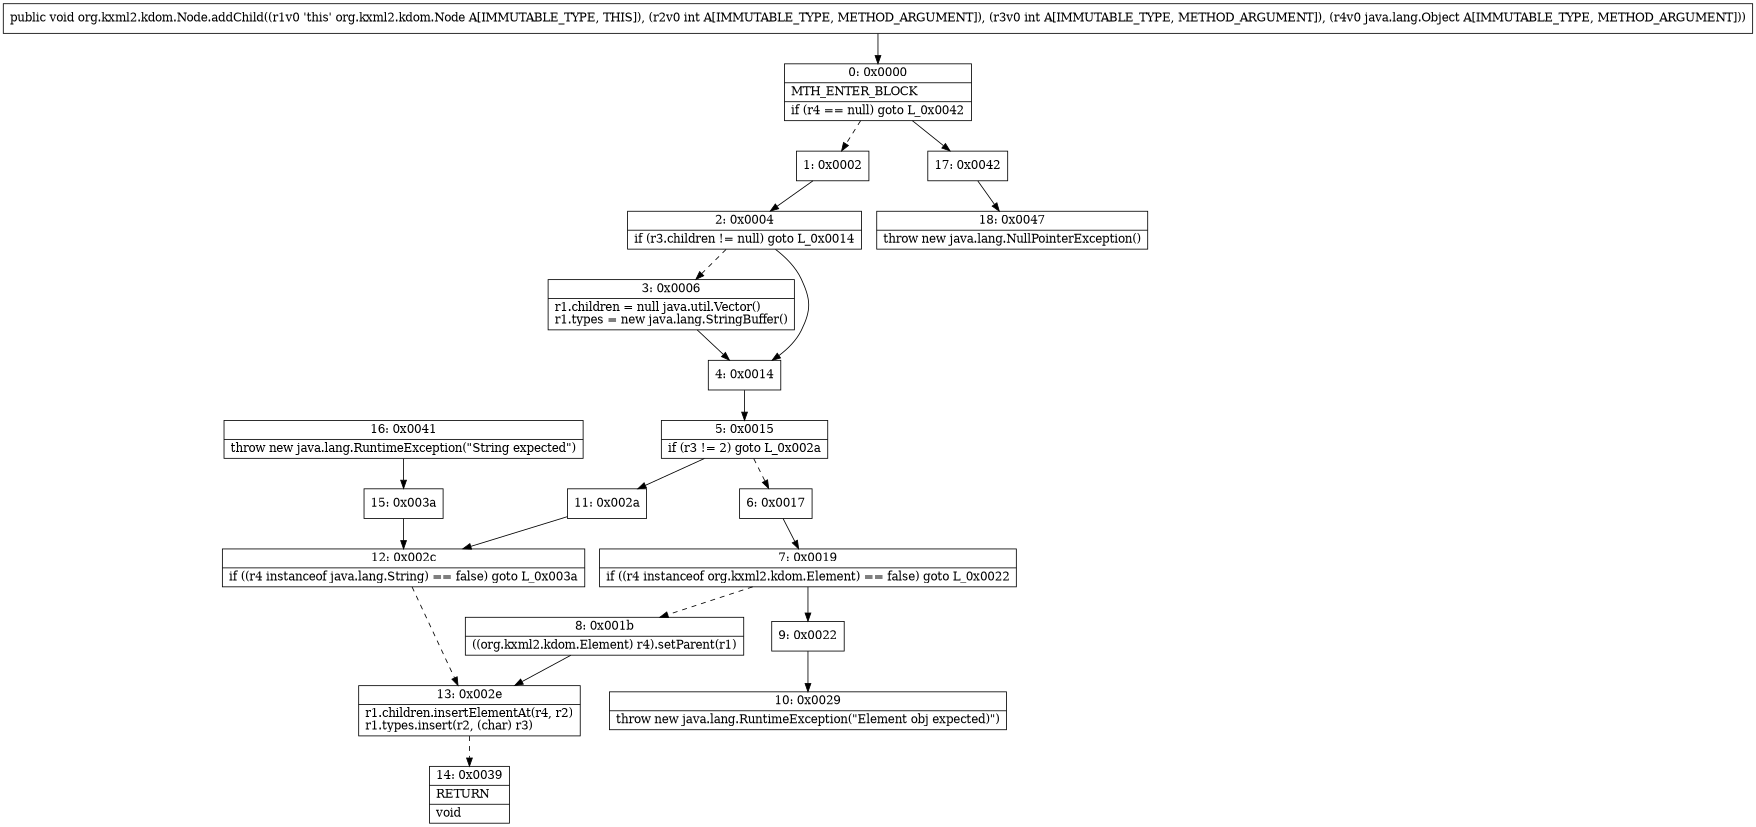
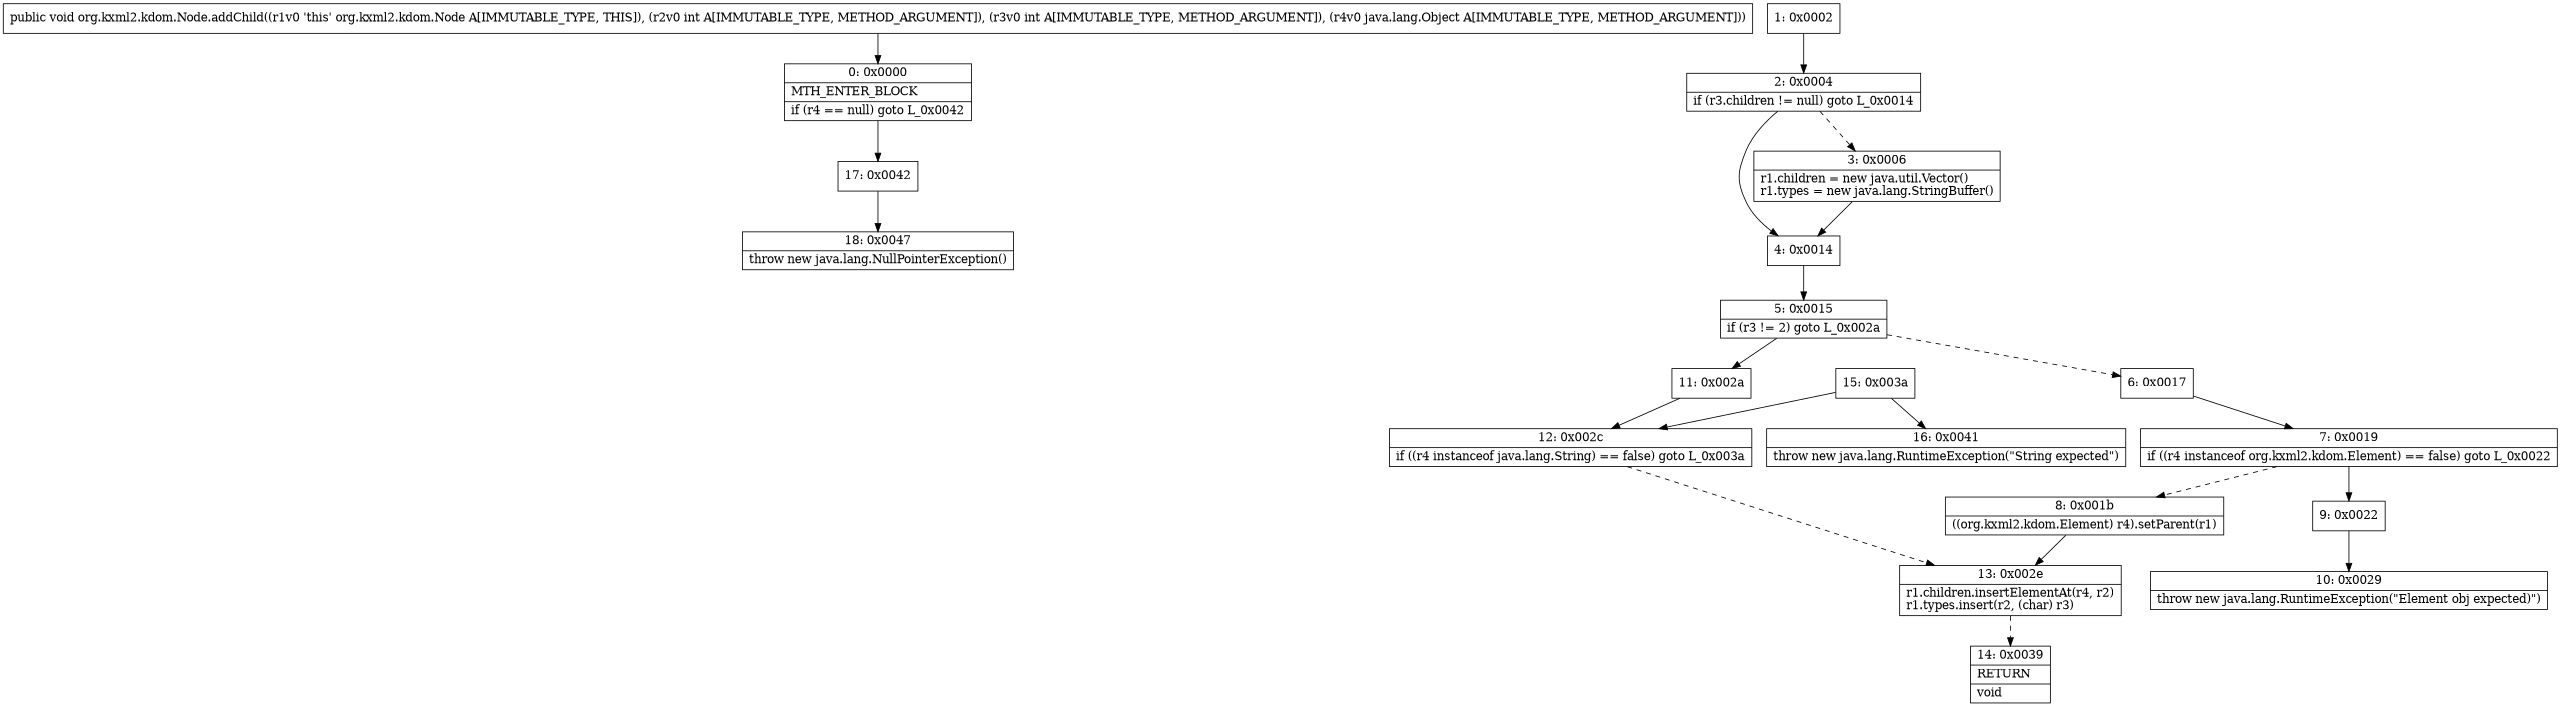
edge "0: 0x0000" -> "1: 0x0002": removed
node "3: 0x0006": text "r1.children = null java.util.Vector()" -> "r1.children = new java.util.Vector()"
edge "16: 0x0041" -> "15: 0x003a": reversed
